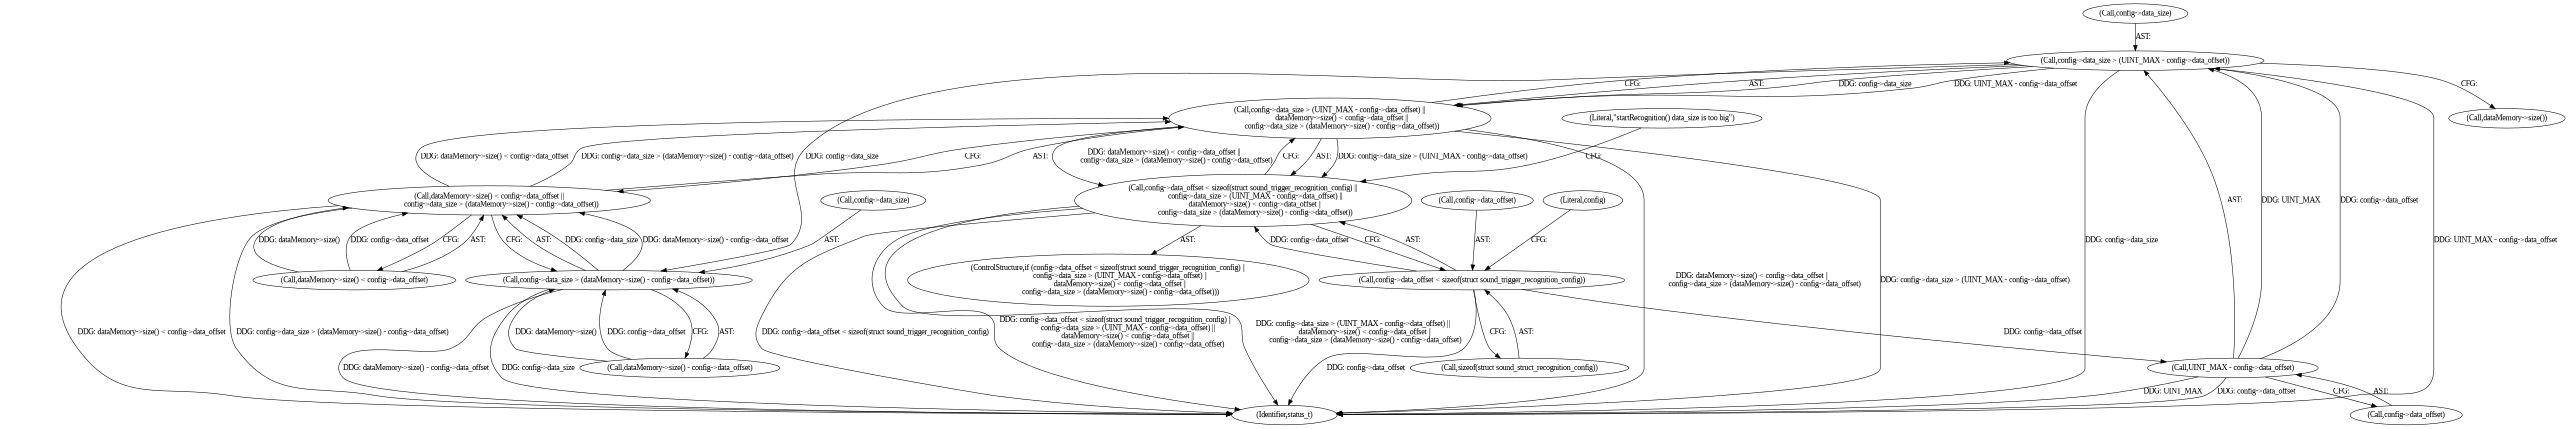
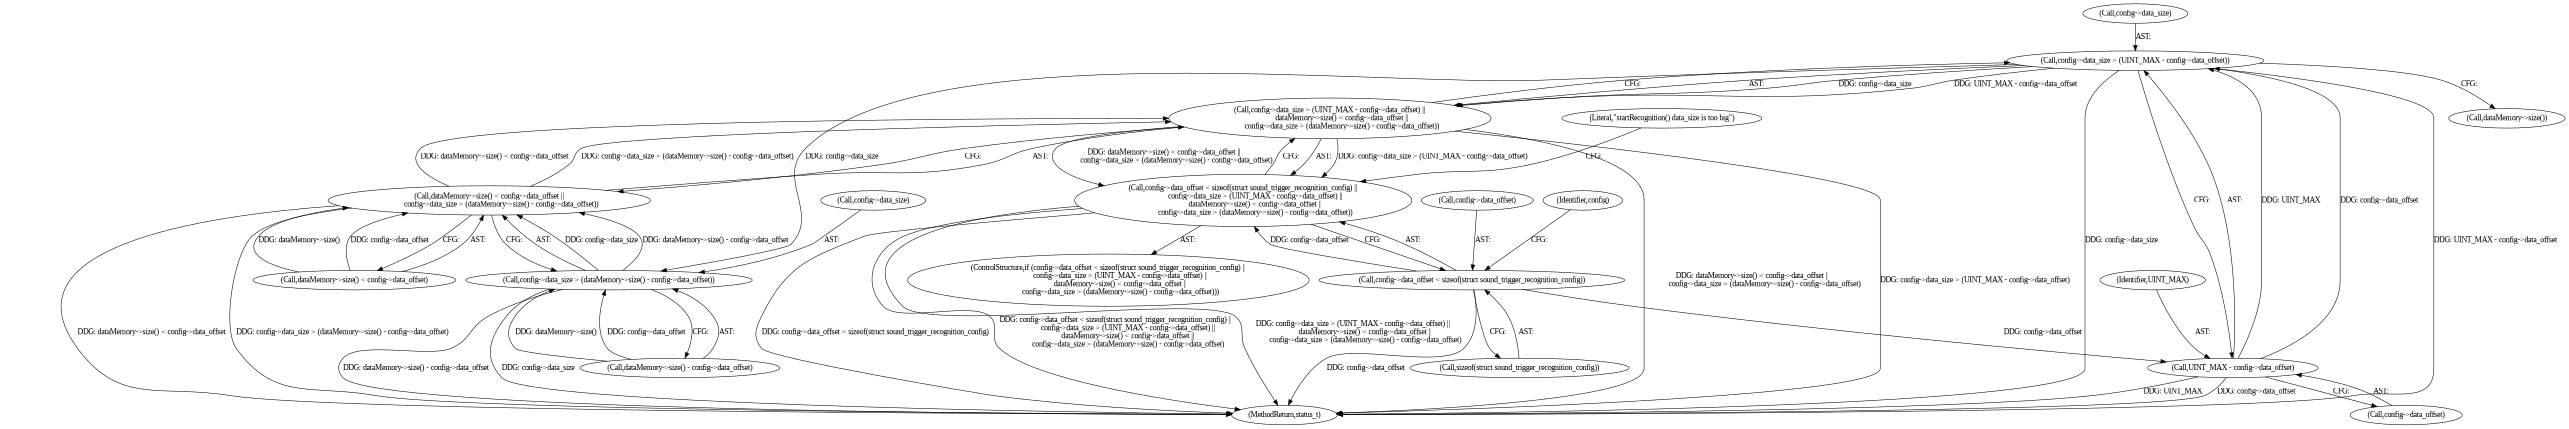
node "(Literal,config)": label "(Literal,config)" -> "(Identifier,config)"
edge "(Call,config->data_size > (UINT_MAX - config->data_offset))" -> "(Call,UINT_MAX - config->data_offset)": added, label "CFG:"
node "(Identifier,UINT_MAX)": added
node "(Call,sizeof(struct sound_struct_recognition_config))": label "(Call,sizeof(struct sound_struct_recognition_config))" -> "(Call,sizeof(struct sound_trigger_recognition_config))"
node "(Identifier,status_t)": label "(Identifier,status_t)" -> "(MethodReturn,status_t)"
